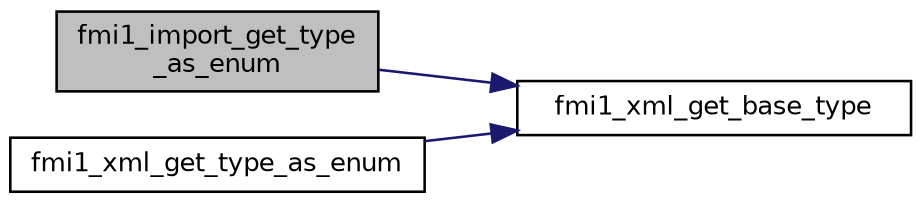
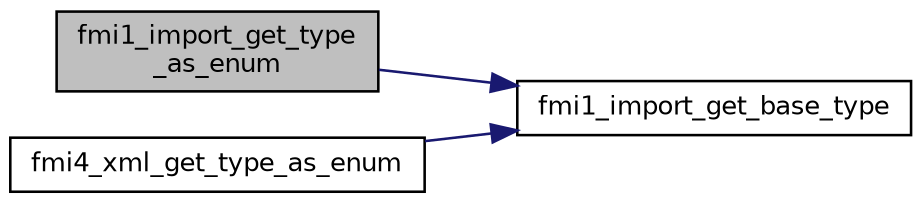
node "fmi1_xml_get_base_type": label "fmi1_xml_get_base_type" -> "fmi1_import_get_base_type"
node "fmi1_xml_get_type_as_enum": label "fmi1_xml_get_type_as_enum" -> "fmi4_xml_get_type_as_enum"
